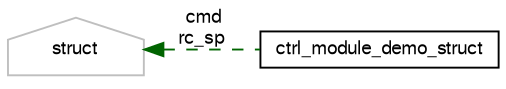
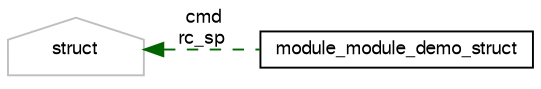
node "ctrl_module_demo_struct": label "ctrl_module_demo_struct" -> "module_module_demo_struct"
